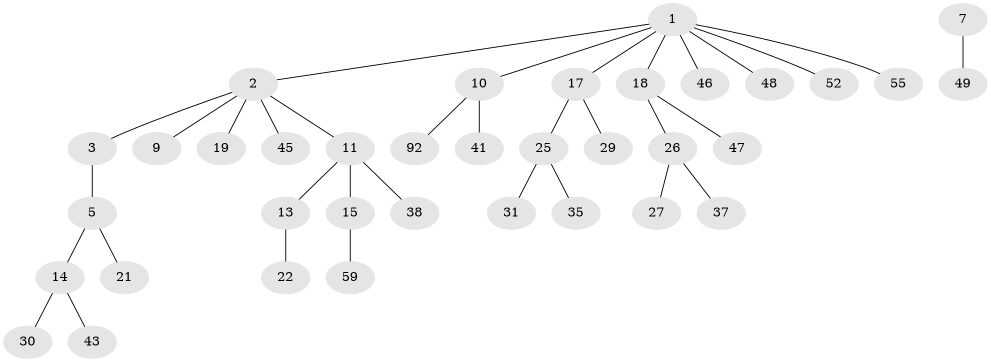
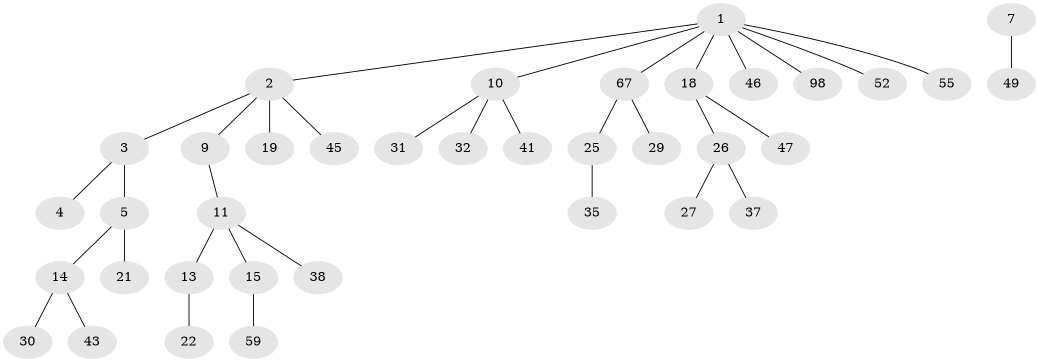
node "17": label "17" -> "67"
node "48": label "48" -> "98"
edge "2" -- "11": now "9" -- "11"
node "92": label "92" -> "32"
edge "25" -- "31": now "10" -- "31"
node "4": added
